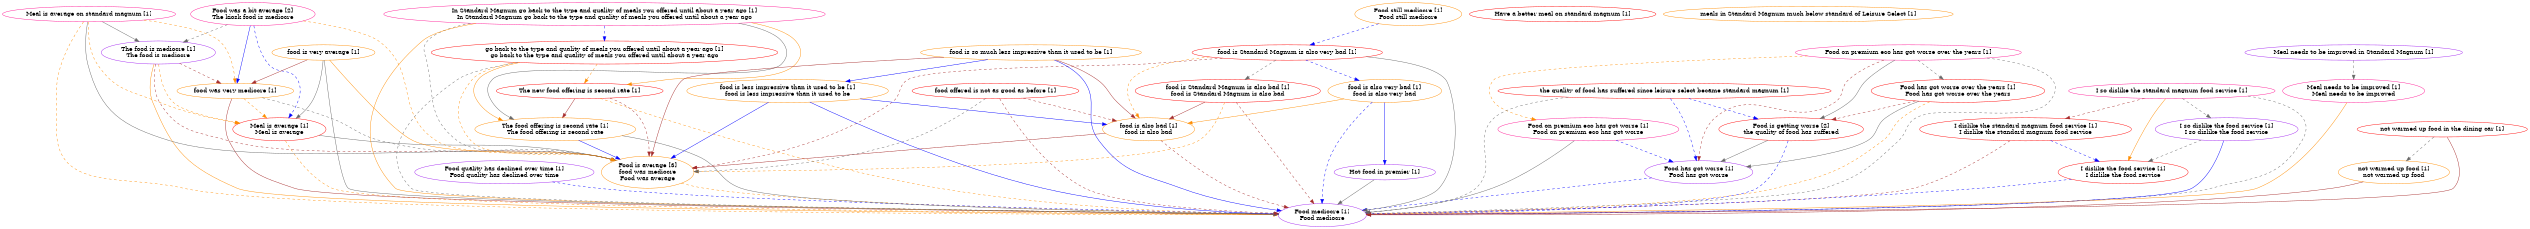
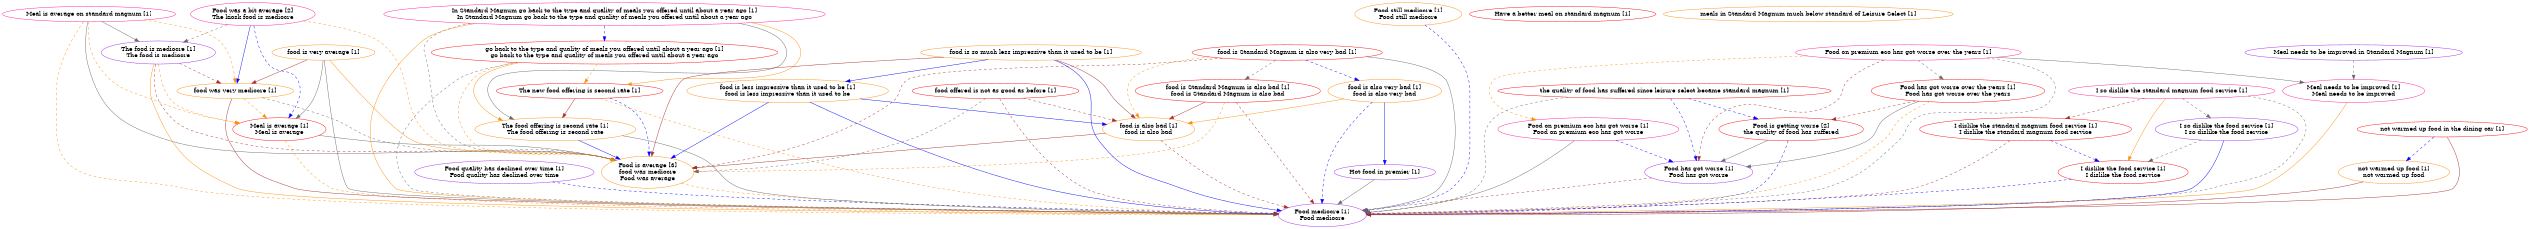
edge "Food still mediocre [1] Food still mediocre" -> "food is Standard Magnum is also very bad [1]": now "Food still mediocre [1] Food still mediocre" -> "Food mediocre [1] Food mediocre"
edge "Food on premium eco has got worse over the years [1]" -> "Food is getting worse [2] the quality of food has suffered": now "Food on premium eco has got worse over the years [1]" -> "Meal needs to be improved [1] Meal needs to be improved"
edge "The new food offering is second rate [1]" -> "Food is average [3] food was mediocre Food was average": color brown -> blue
edge "not warmed up food in the dining car [1]" -> "not warmed up food [1] not warmed up food": color gray40 -> blue
edge "Food has got worse [1] Food has got worse" -> "Food mediocre [1] Food mediocre": color blue -> brown
